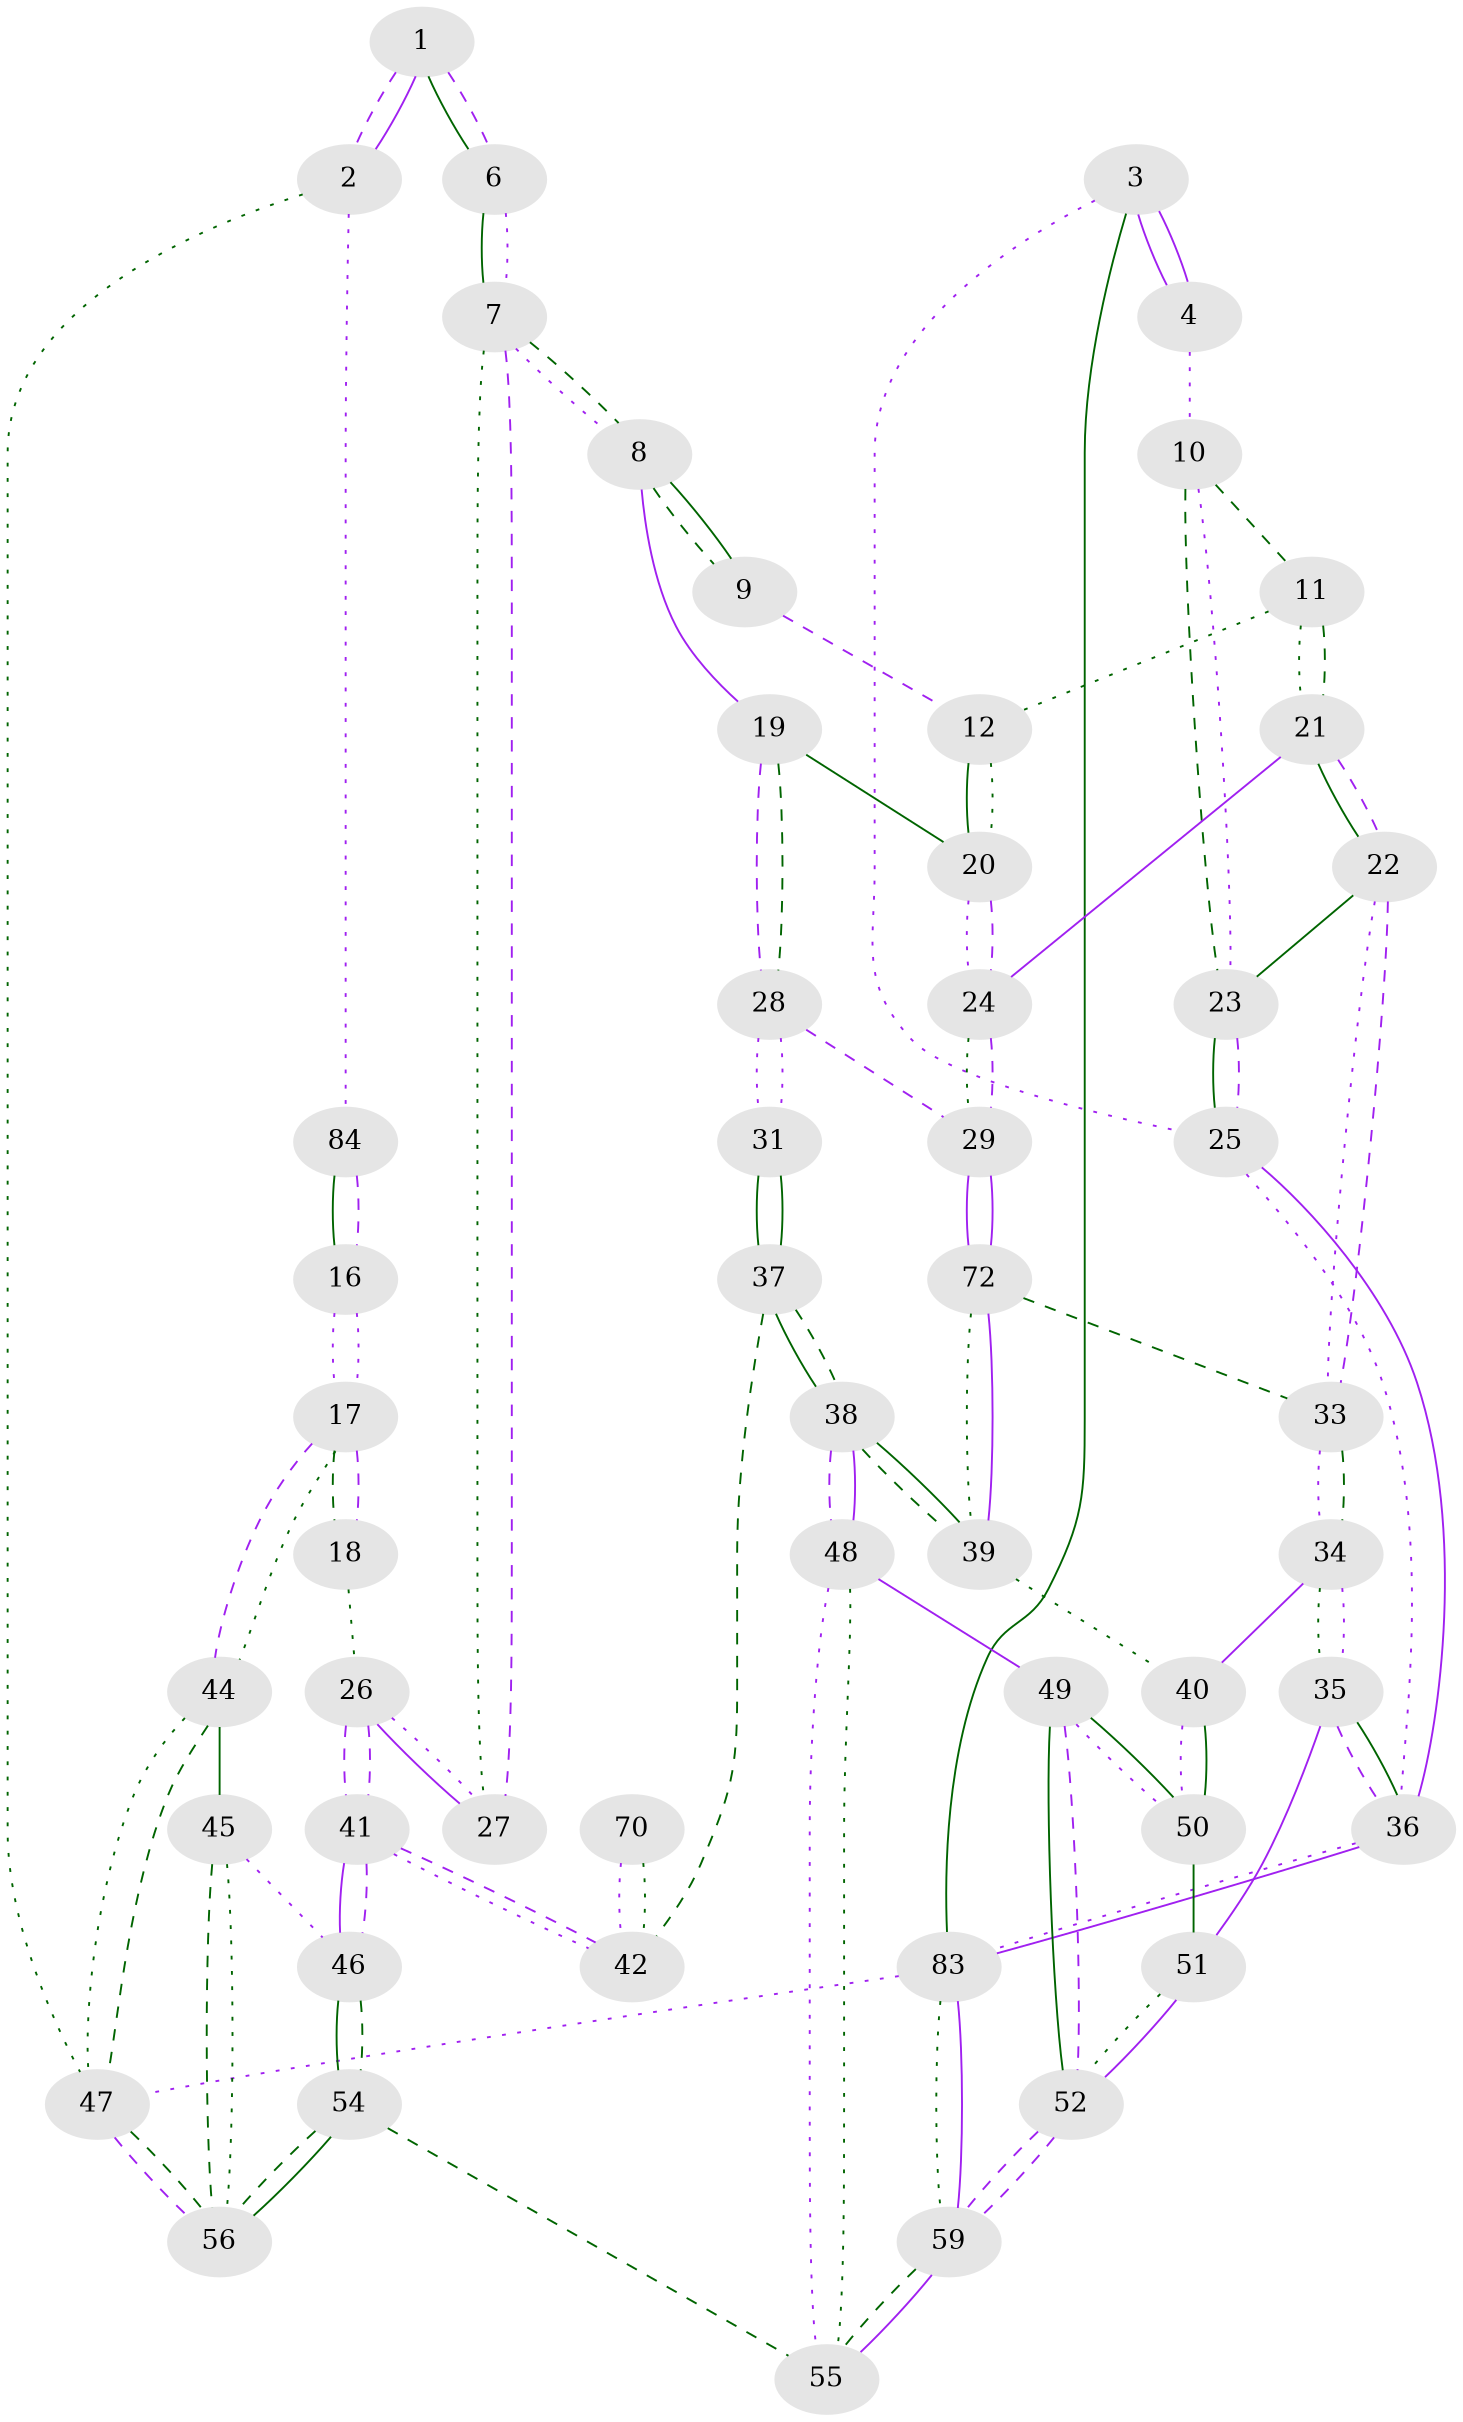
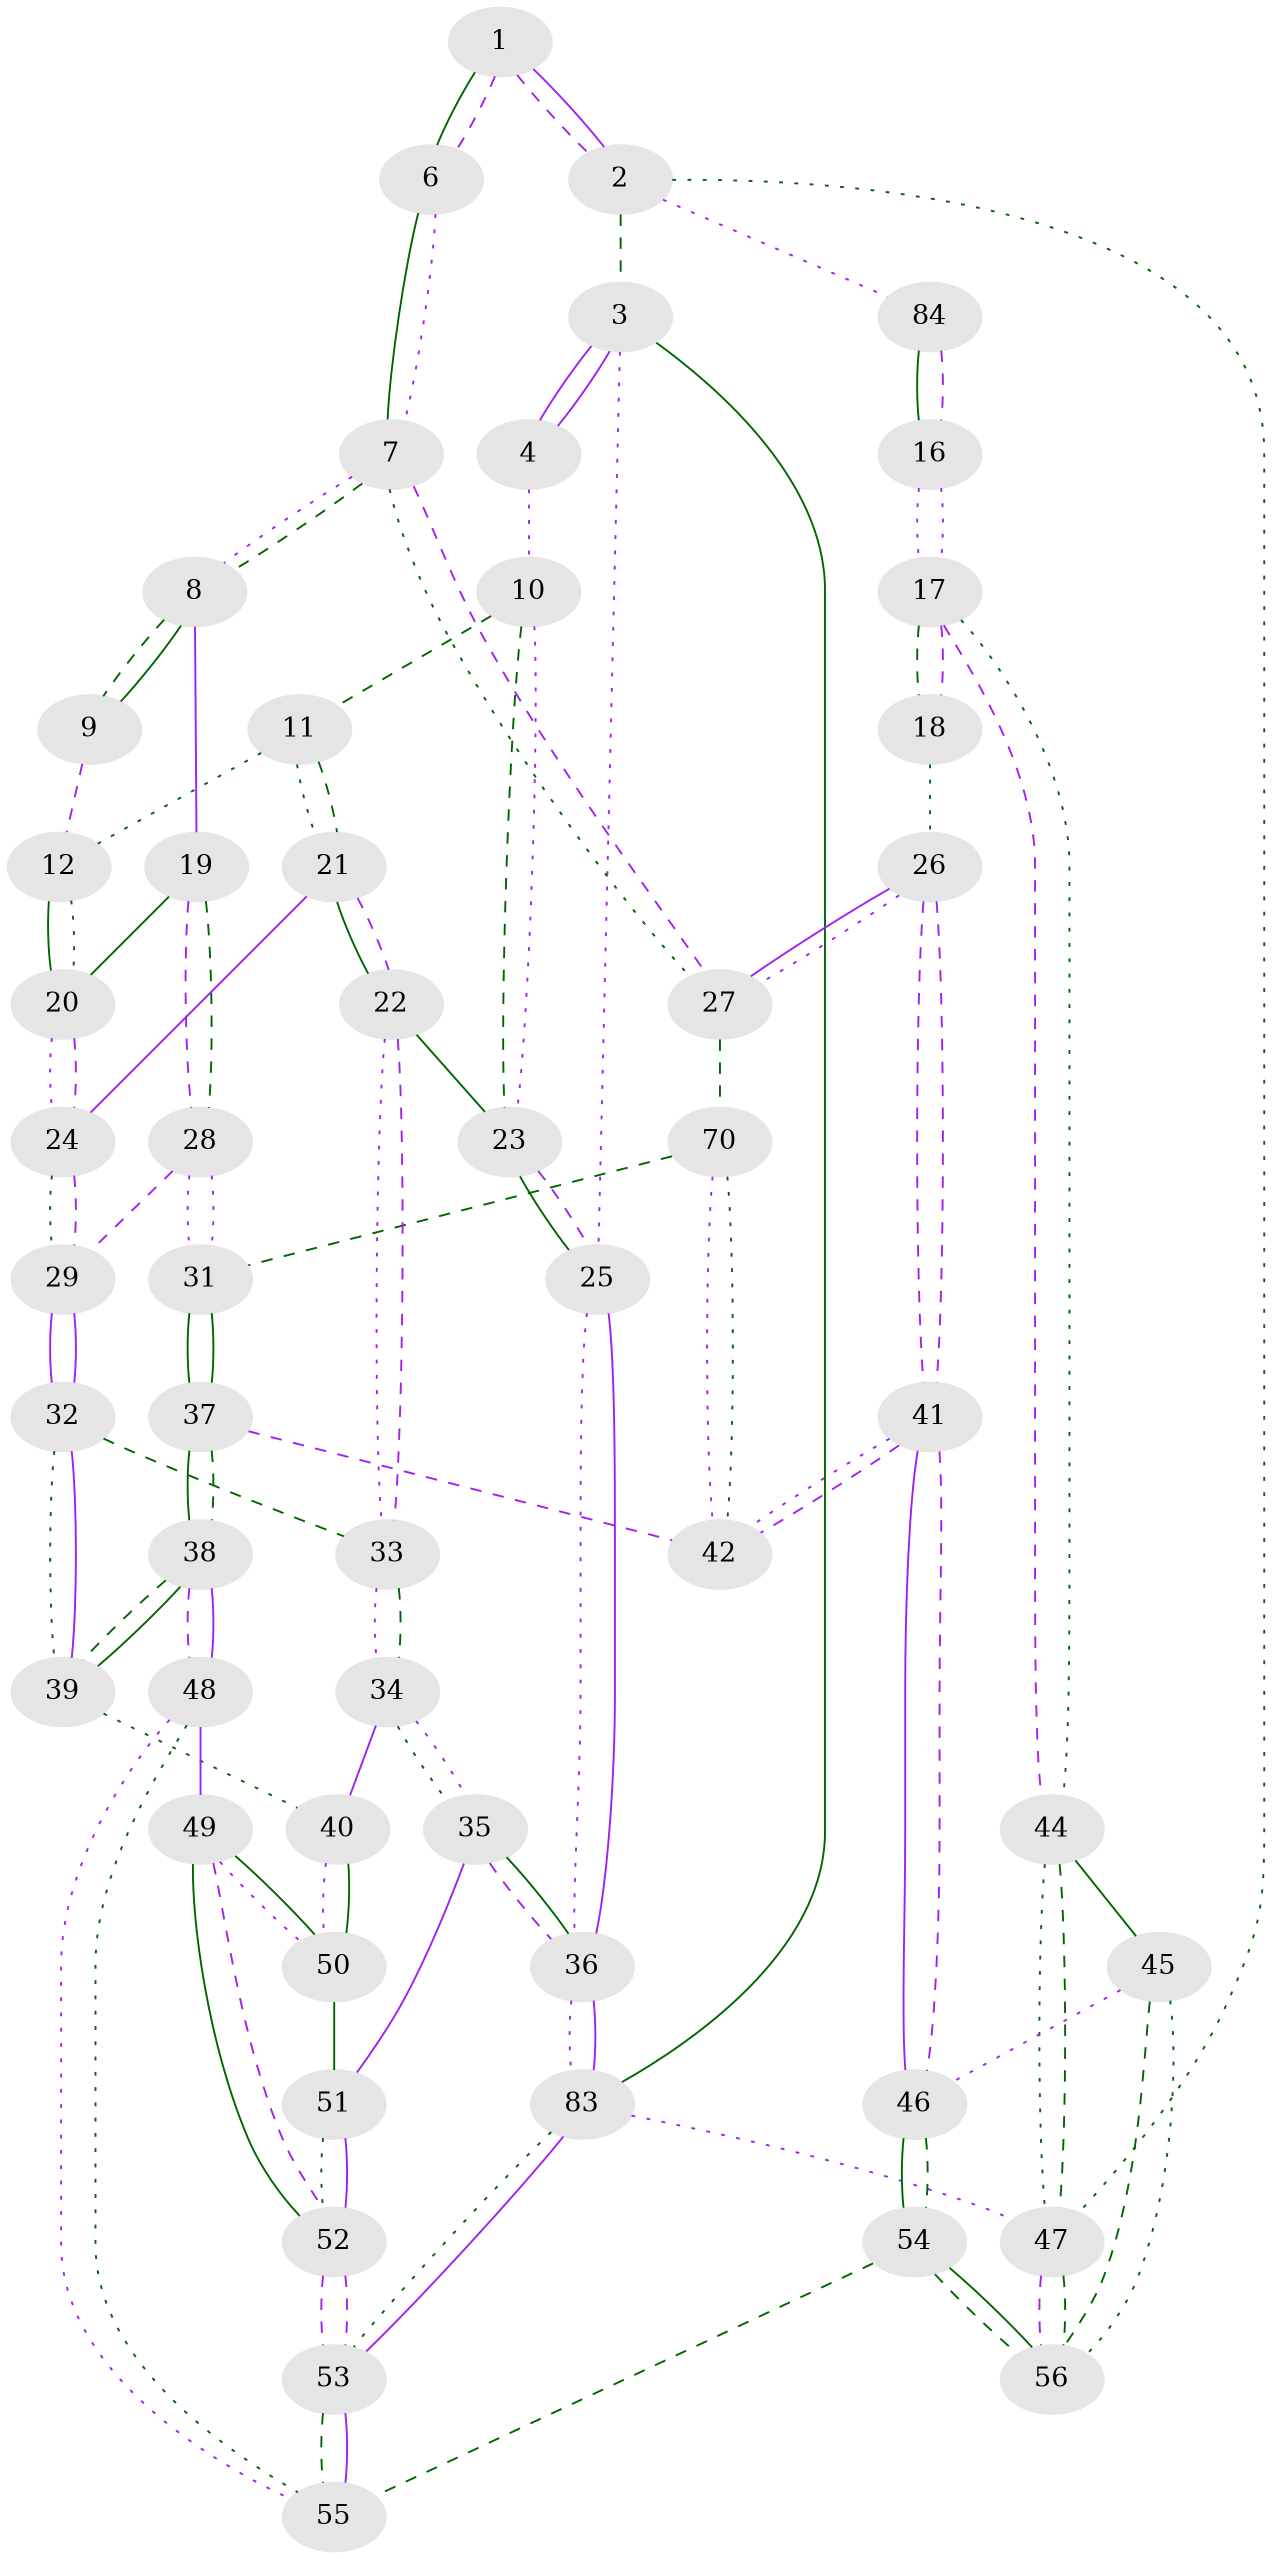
edge "2" -- "3": added
edge "27" -- "70": added
edge "70" -- "31": added
node "72": label "72" -> "32"
edge "37" -- "42": color darkgreen -> purple
node "59": label "59" -> "53"
